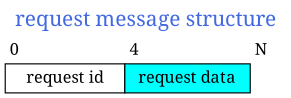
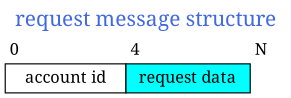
node "request message structure": text "request id" -> "account id"
